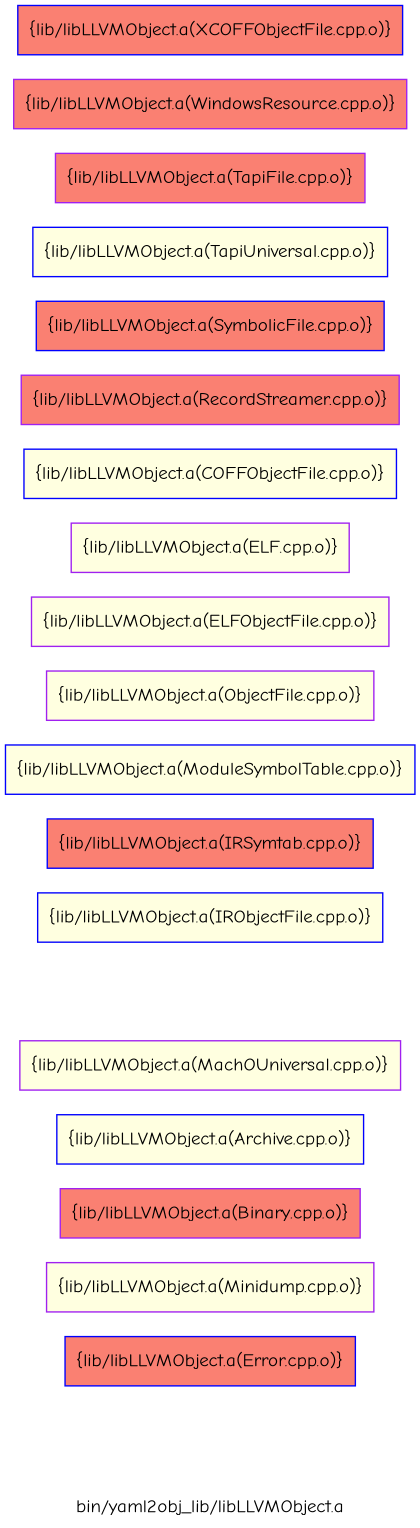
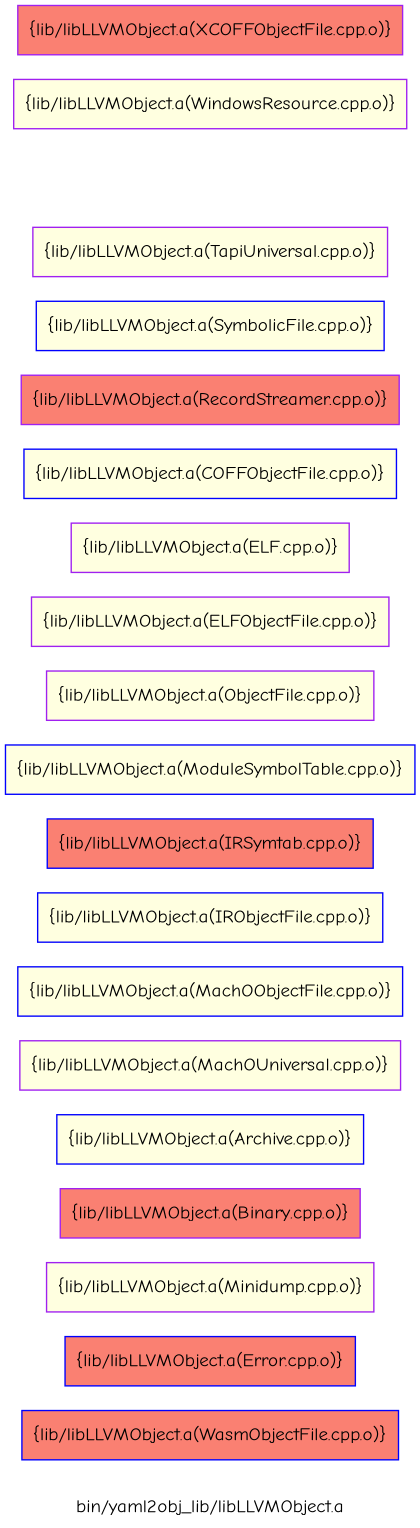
node "{lib/libLLVMObject.a(XCOFFObjectFile.cpp.o)}": color blue -> purple
node "{lib/libLLVMObject.a(WindowsResource.cpp.o)}": fillcolor salmon -> lightyellow
node "{lib/libLLVMObject.a(TapiFile.cpp.o)}": removed
node "{lib/libLLVMObject.a(TapiUniversal.cpp.o)}": color blue -> purple
node "{lib/libLLVMObject.a(SymbolicFile.cpp.o)}": fillcolor salmon -> lightyellow
node "{lib/libLLVMObject.a(MachOObjectFile.cpp.o)}": added
node "{lib/libLLVMObject.a(WasmObjectFile.cpp.o)}": added
